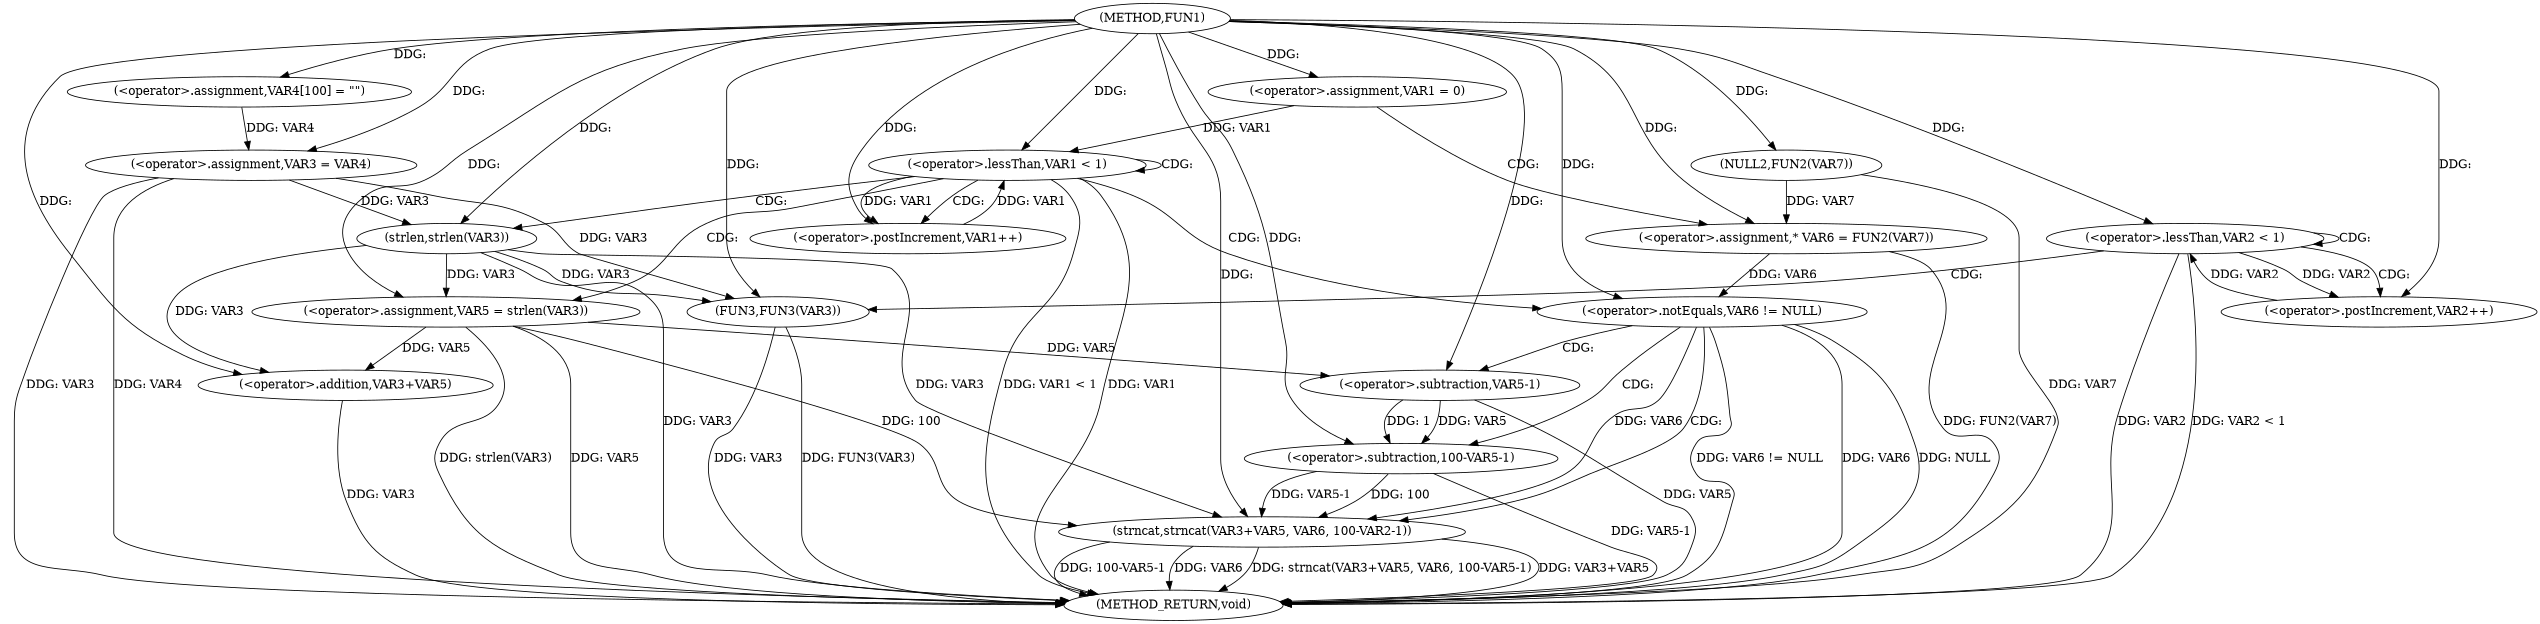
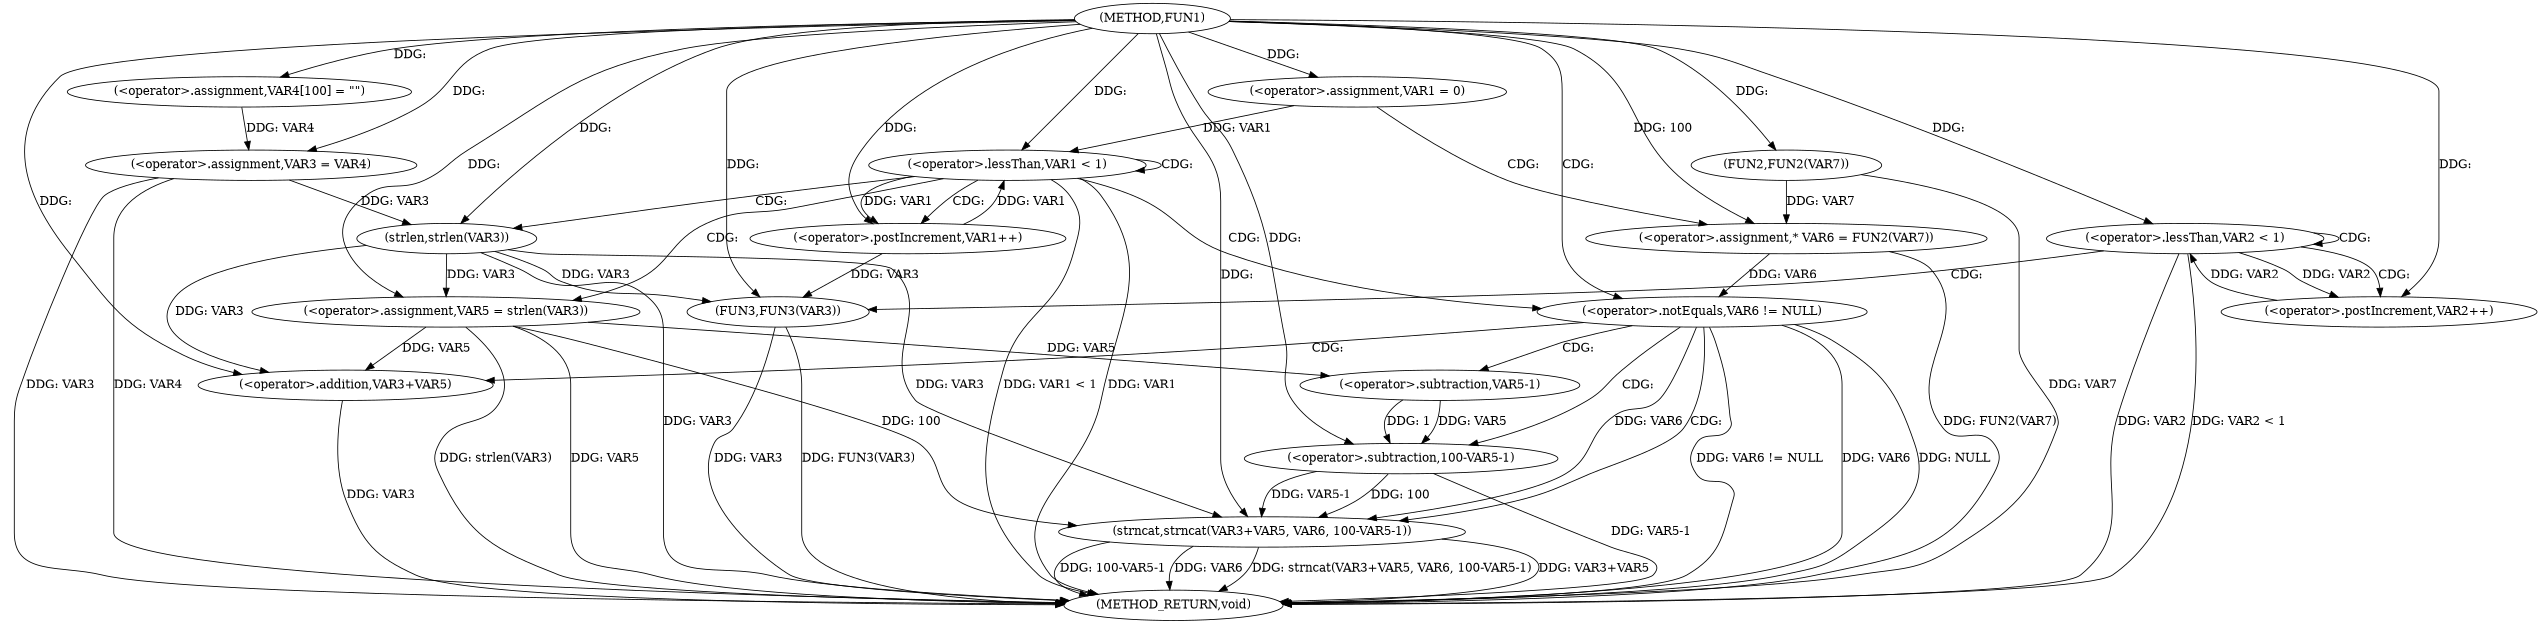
edge "(METHOD,FUN1)" -> "(<operator>.subtraction,VAR5-1)": removed, label "DDG:"
edge "(METHOD,FUN1)" -> "(<operator>.assignment,* VAR6 = FUN2(VAR7))": label "DDG: " -> "DDG: 100"
edge "(METHOD,FUN1)" -> "(<operator>.notEquals,VAR6 != NULL)": label "DDG: " -> "CDG: "
node "(NULL2,FUN2(VAR7))": label "(NULL2,FUN2(VAR7))" -> "(FUN2,FUN2(VAR7))"
edge "(<operator>.assignment,VAR3 = VAR4)" -> "(FUN3,FUN3(VAR3))": now "(<operator>.postIncrement,VAR1++)" -> "(FUN3,FUN3(VAR3))"
edge "(<operator>.notEquals,VAR6 != NULL)" -> "(<operator>.addition,VAR3+VAR5)": added, label "CDG:"
node "(strncat,strncat(VAR3+VAR5, VAR6, 100-VAR2-1))": label "(strncat,strncat(VAR3+VAR5, VAR6, 100-VAR2-1))" -> "(strncat,strncat(VAR3+VAR5, VAR6, 100-VAR5-1))"
edge "(<operator>.subtraction,VAR5-1)" -> "(METHOD_RETURN,void)": removed, label "DDG: VAR5"
